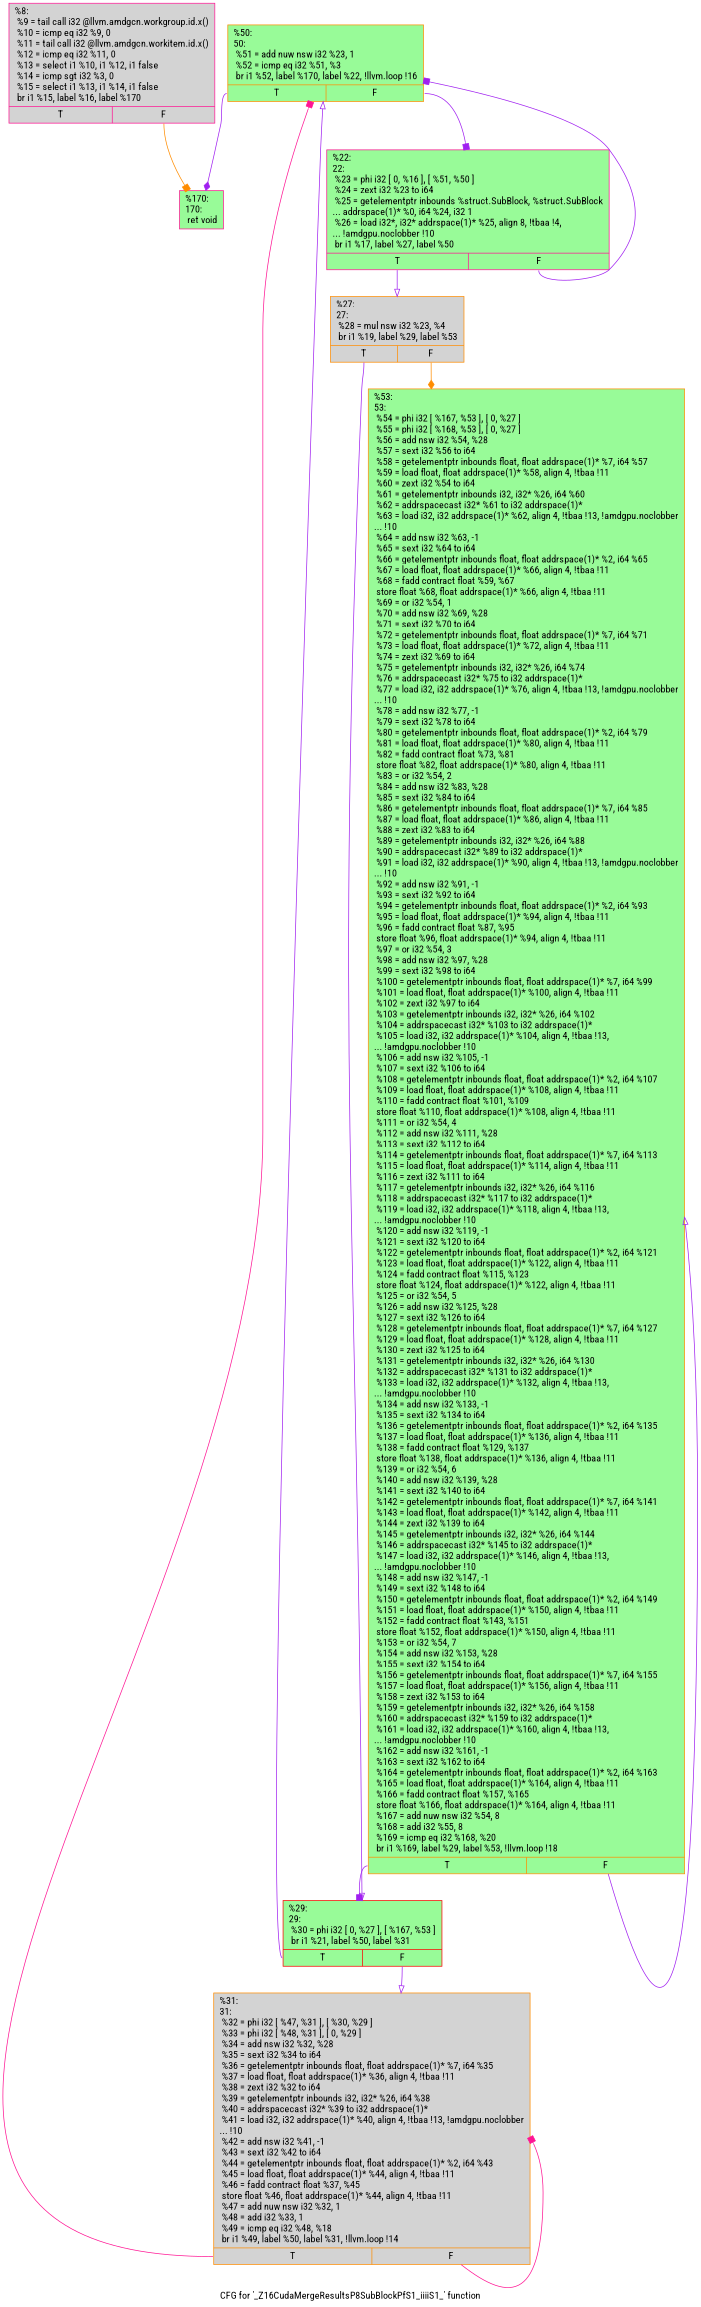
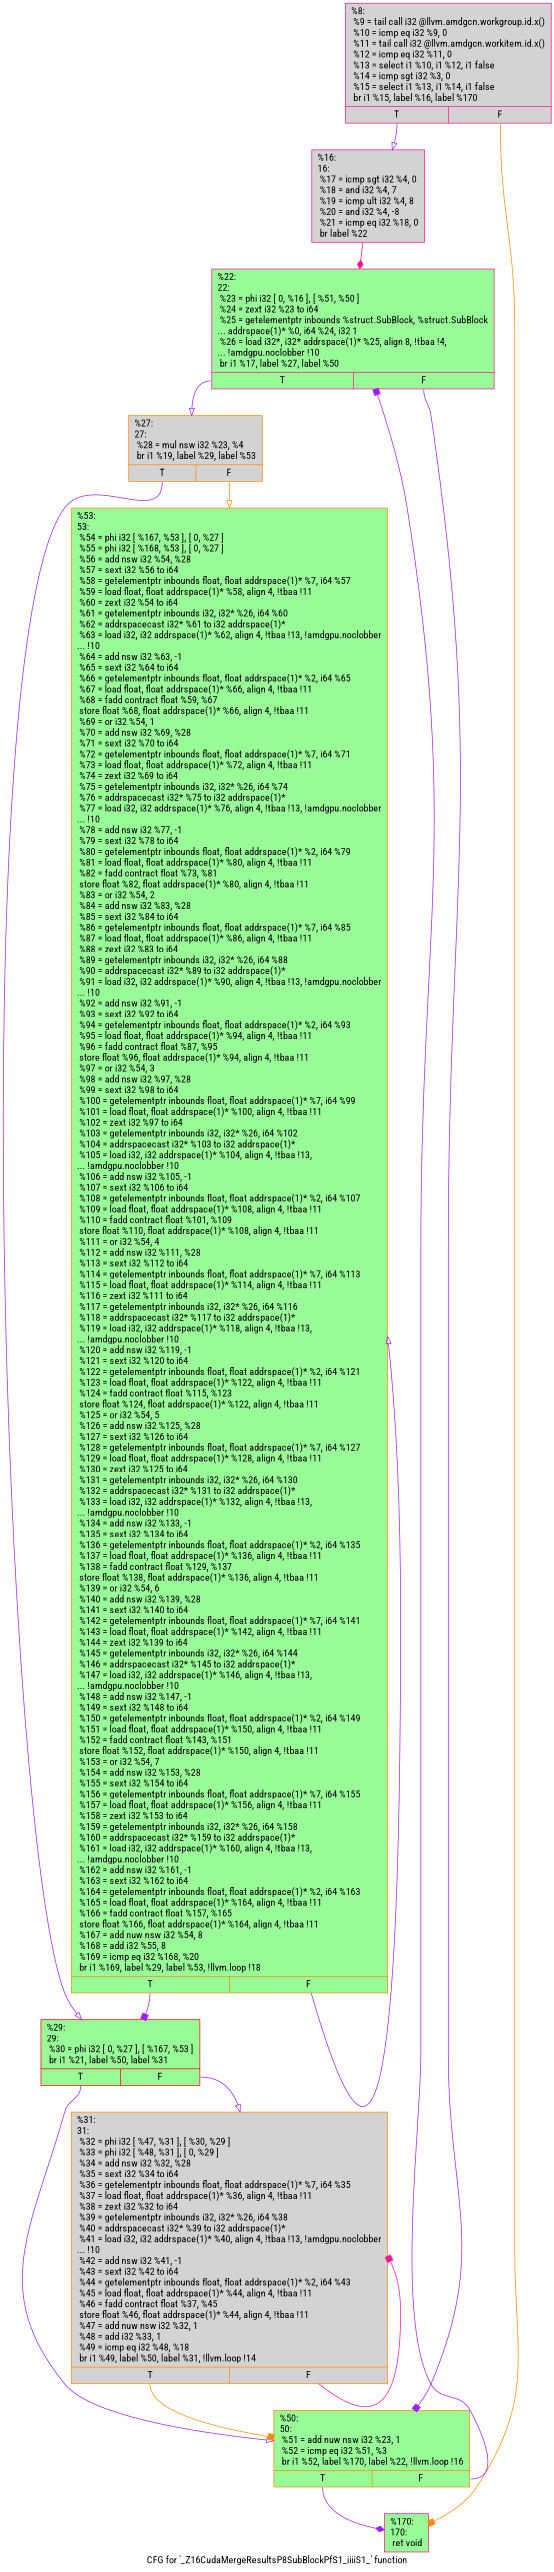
node "%16:": added
edge "%27:" -> "%53:": arrowhead diamond -> onormal
edge "%31:" -> "%50:": color deeppink -> darkorange
